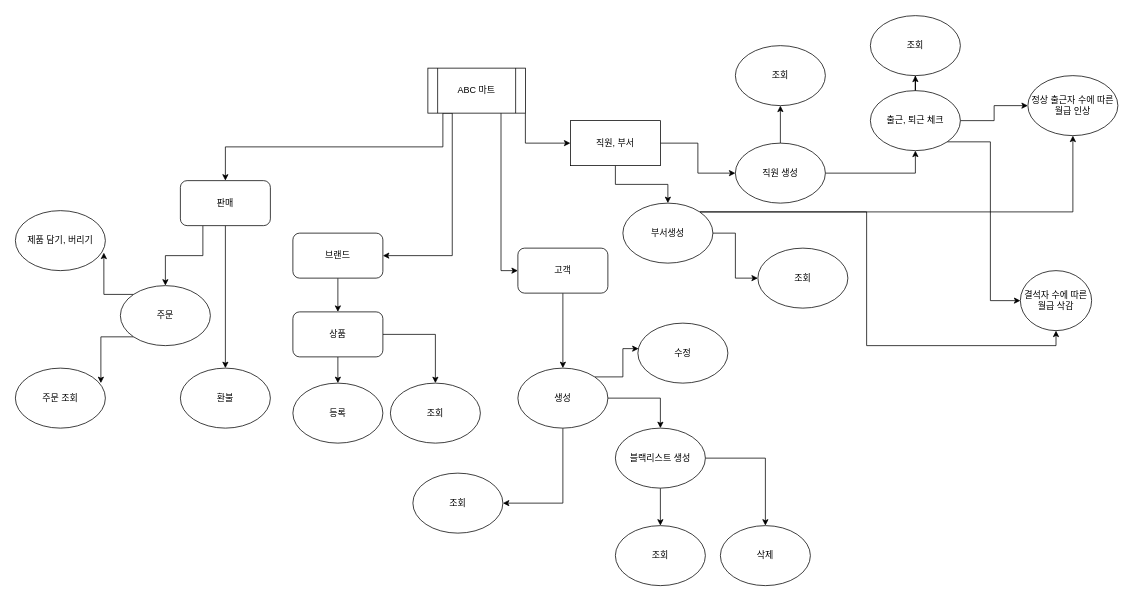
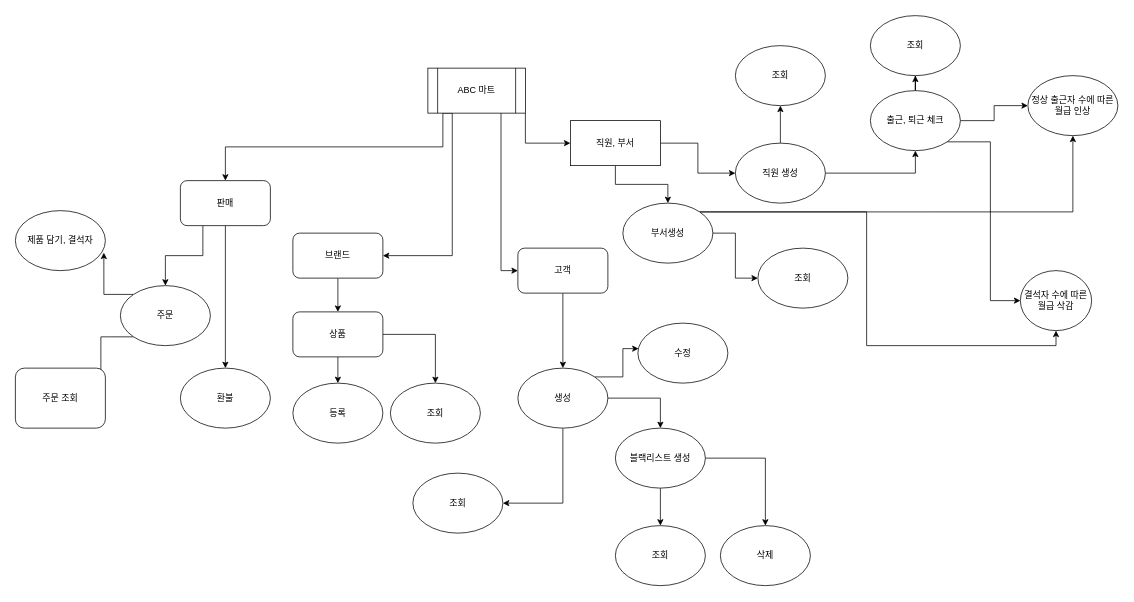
node "제품 담기, 버리기": label "제품 담기, 버리기" -> "제품 담기, 결석자"
node "주문 조회": shape ellipse -> rounded rectangle
